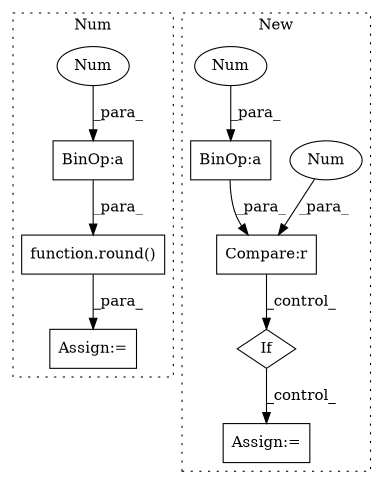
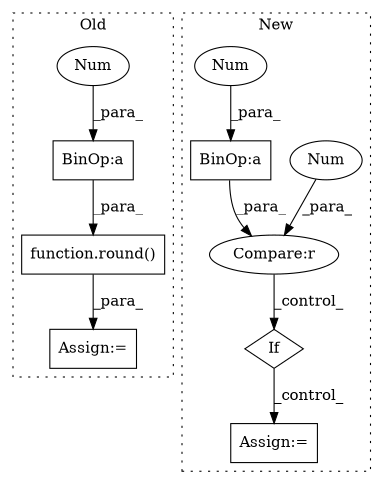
cluster "Num": label "Num" -> "Old"
node "Compare:r": shape box -> ellipse
